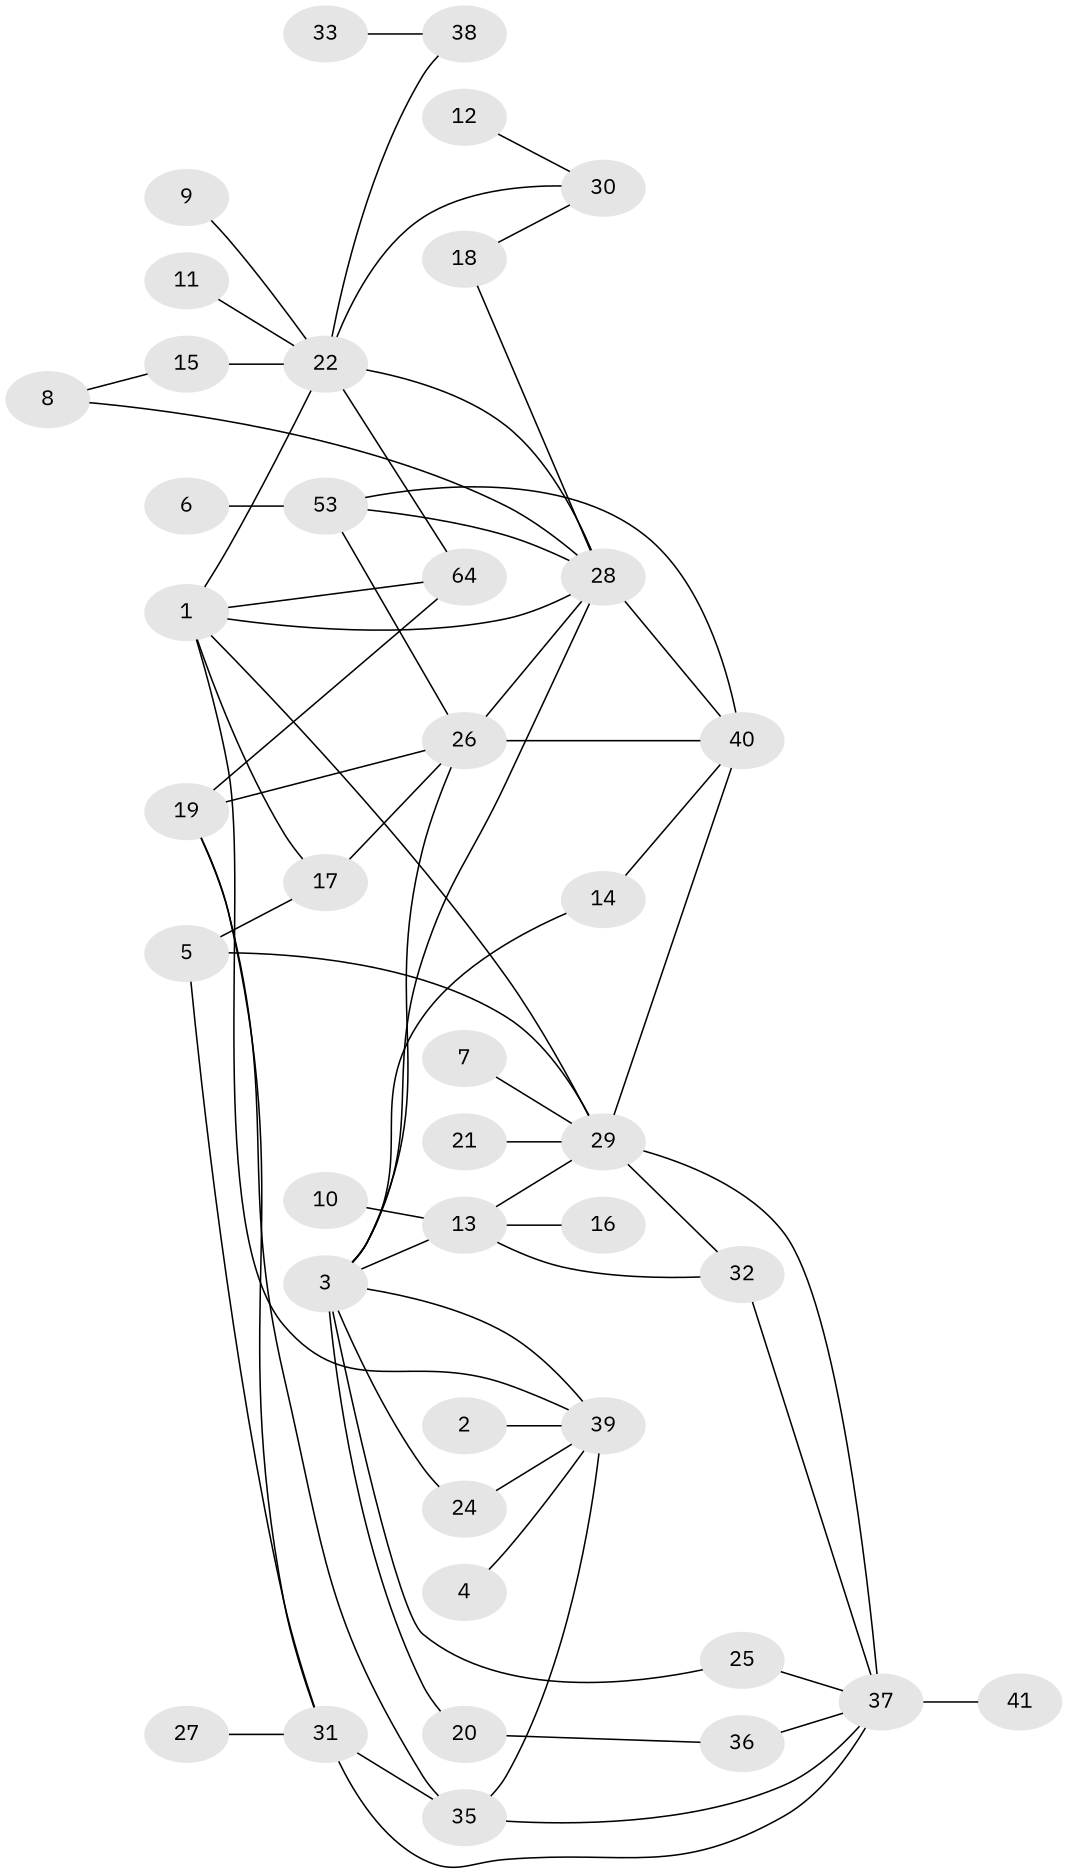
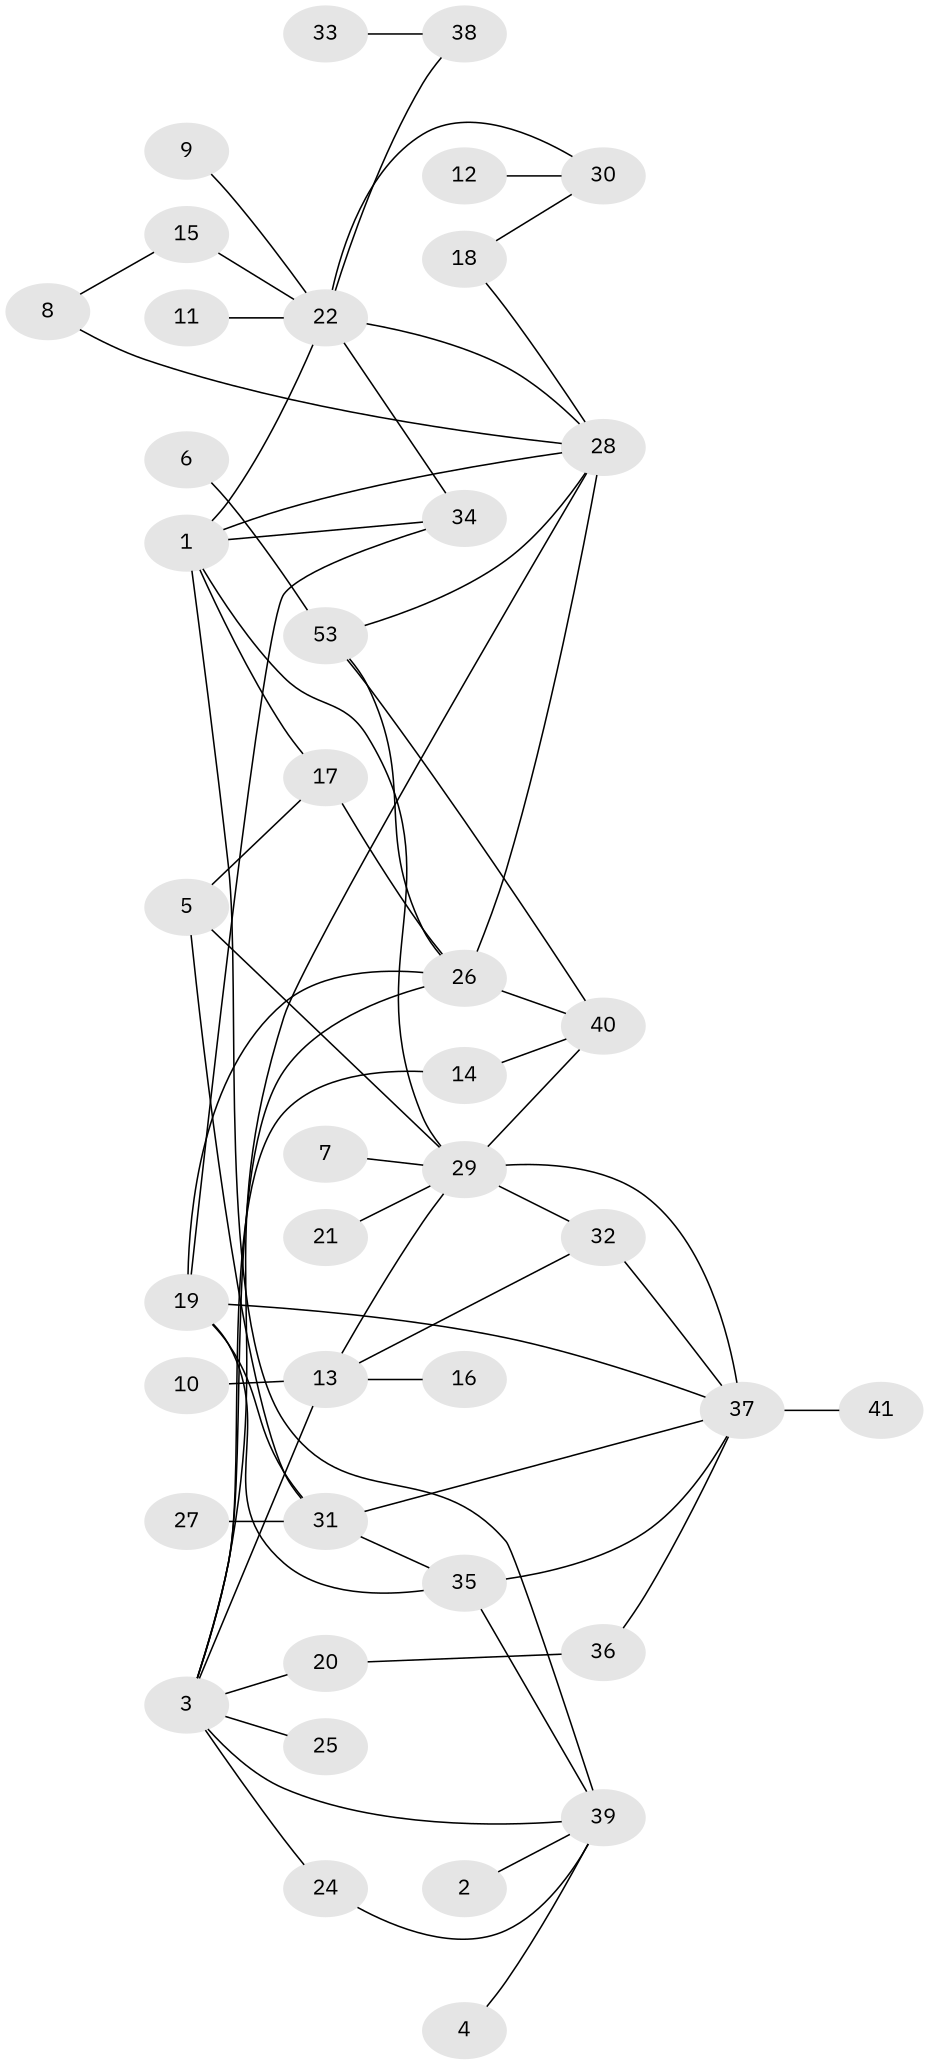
node "64": label "64" -> "34"
edge "28" -- "40": removed
edge "25" -- "37": now "19" -- "37"
